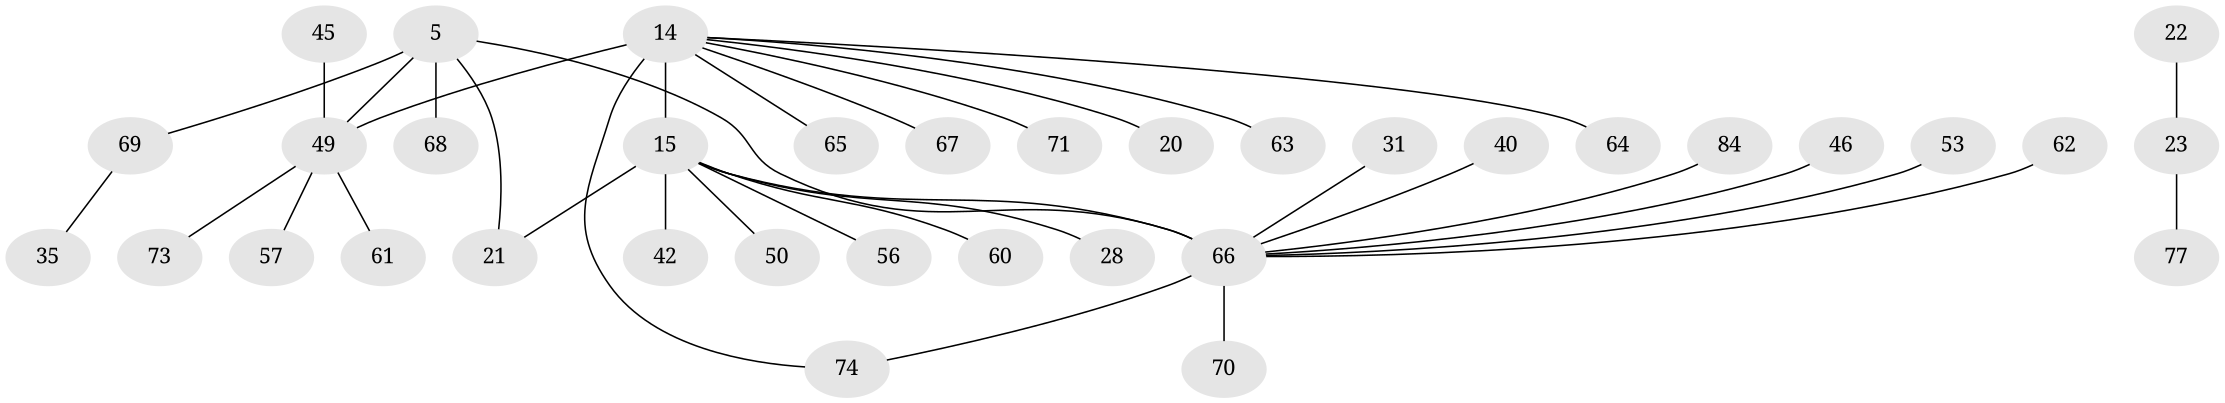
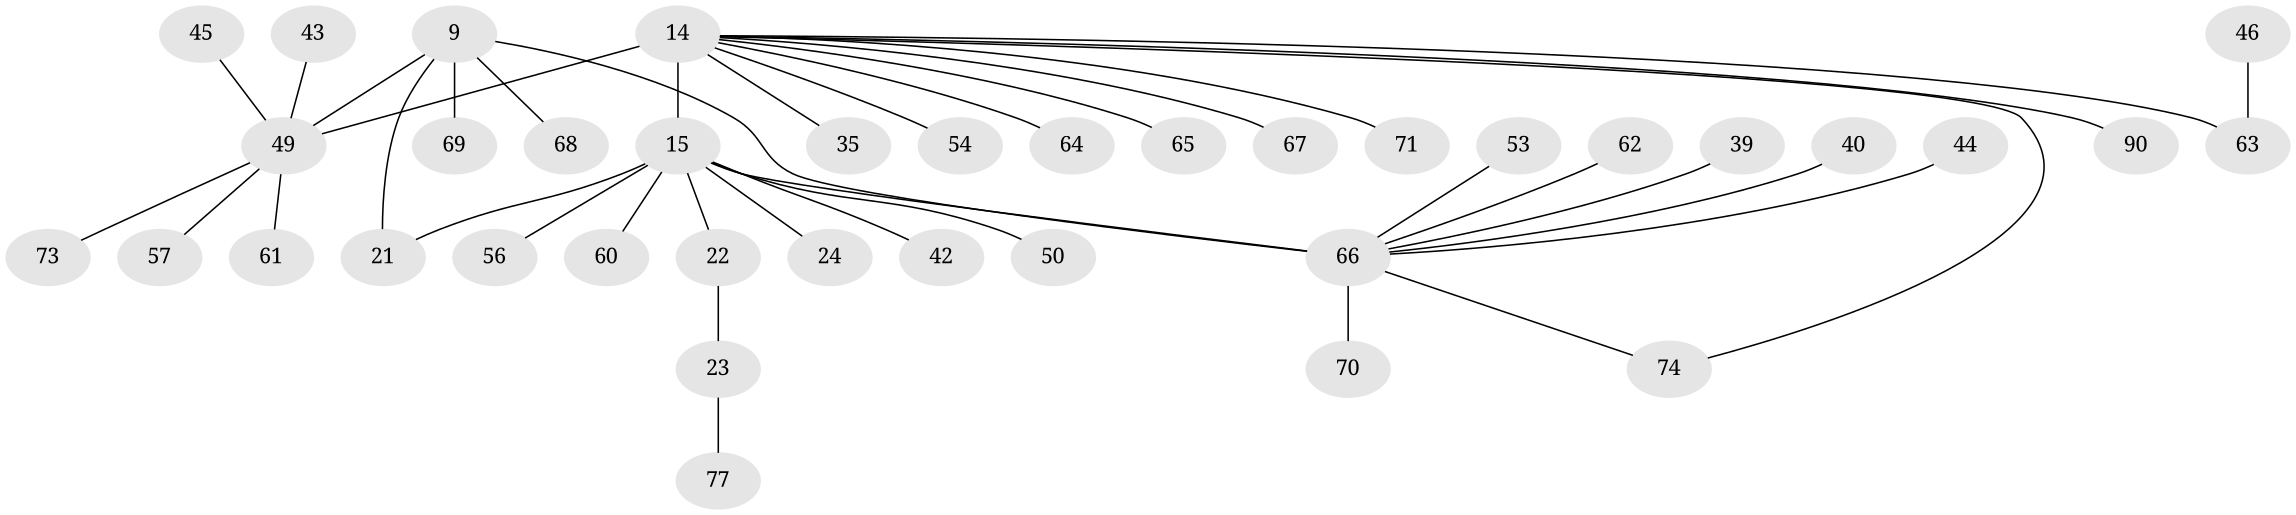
node "43": added
node "5": label "5" -> "9"
node "54": added
node "20": label "20" -> "90"
node "31": label "31" -> "39"
node "84": label "84" -> "44"
edge "15" -- "22": added
edge "69" -- "35": now "14" -- "35"
edge "46" -- "66": now "46" -- "63"
node "28": label "28" -> "24"
